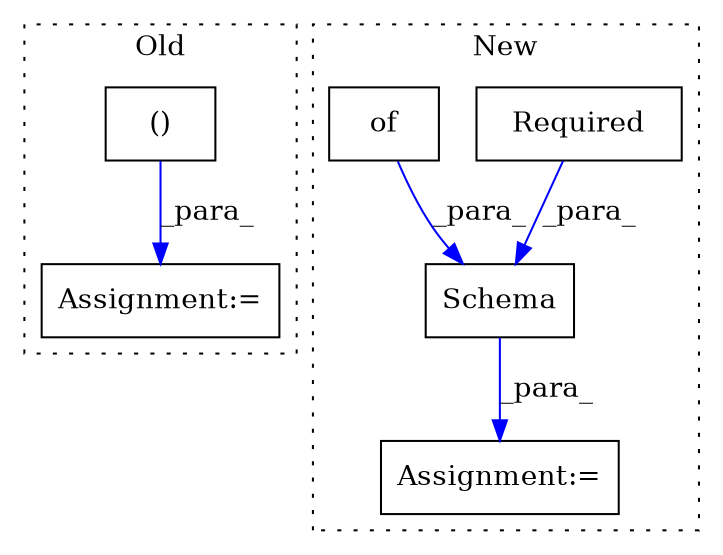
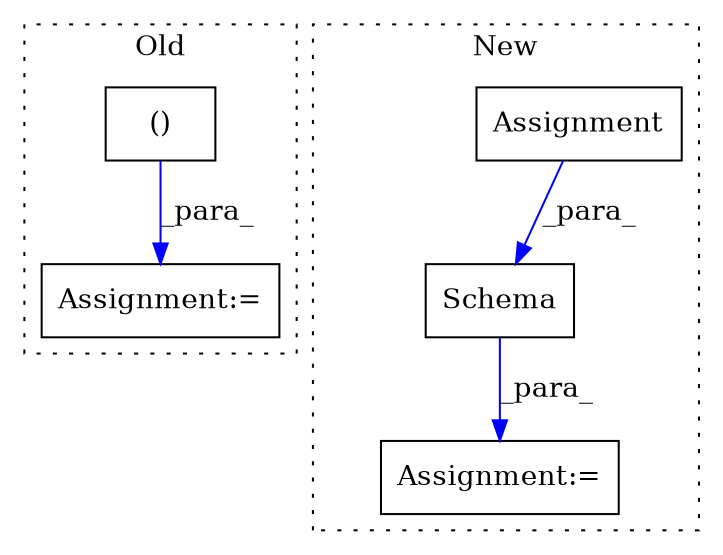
node "of": removed
node "Required": label "Required" -> "Assignment"
